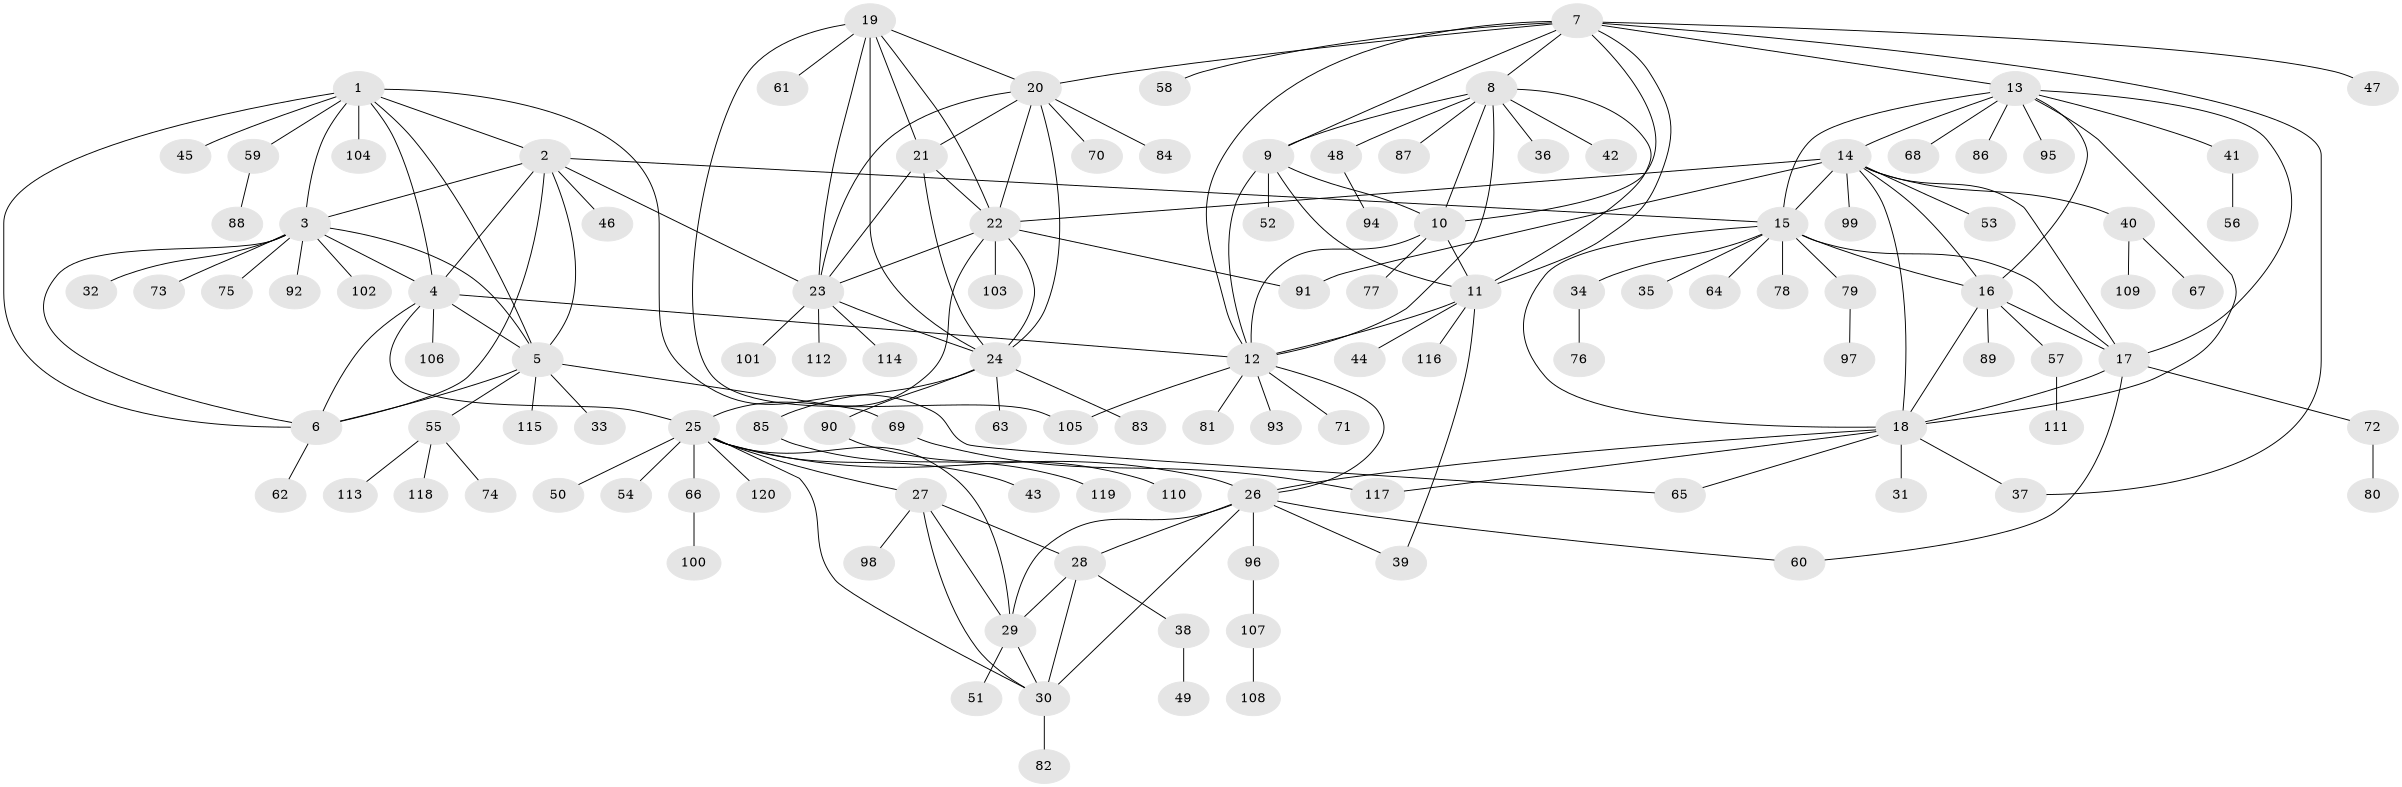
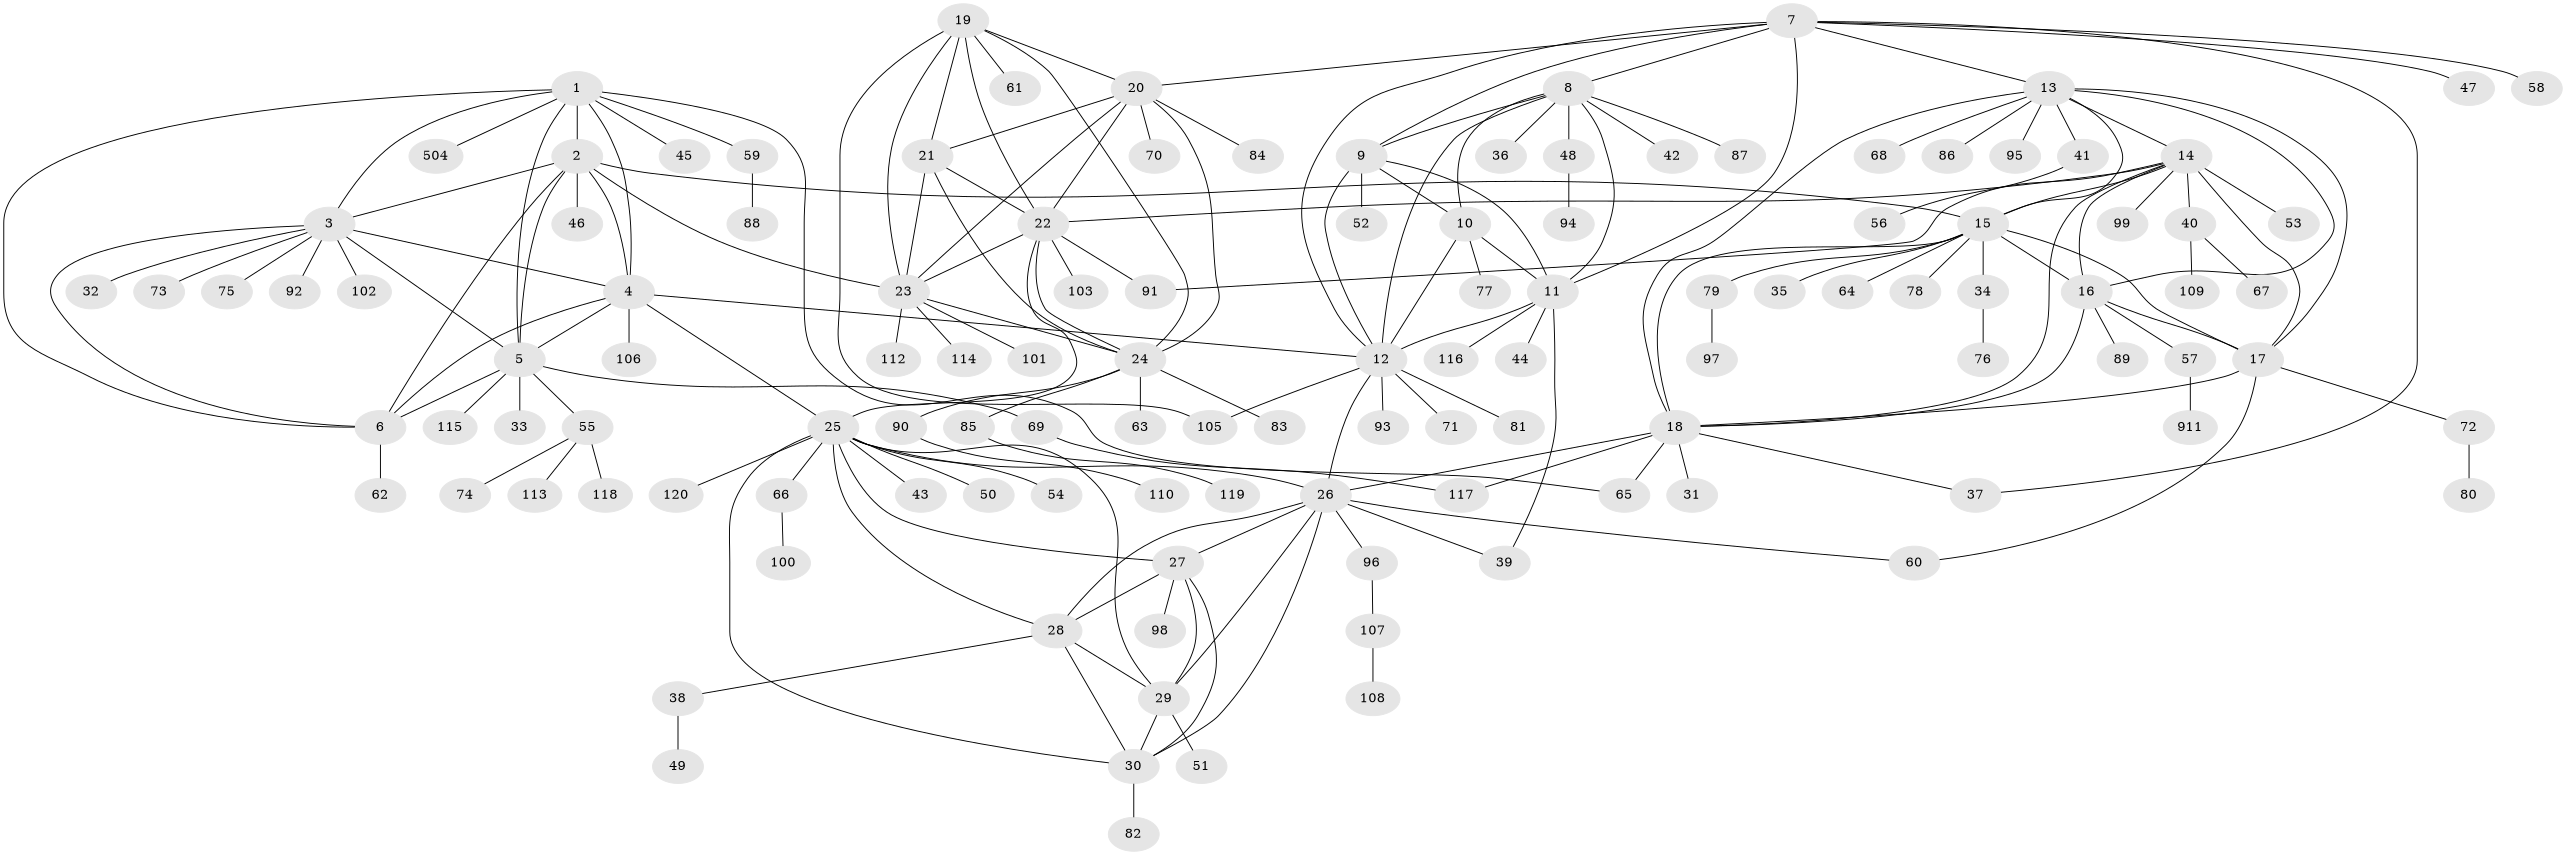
node "104": label "104" -> "504"
edge "7" -- "10": removed
node "111": label "111" -> "911"
edge "26" -- "27": added
edge "25" -- "28": added
